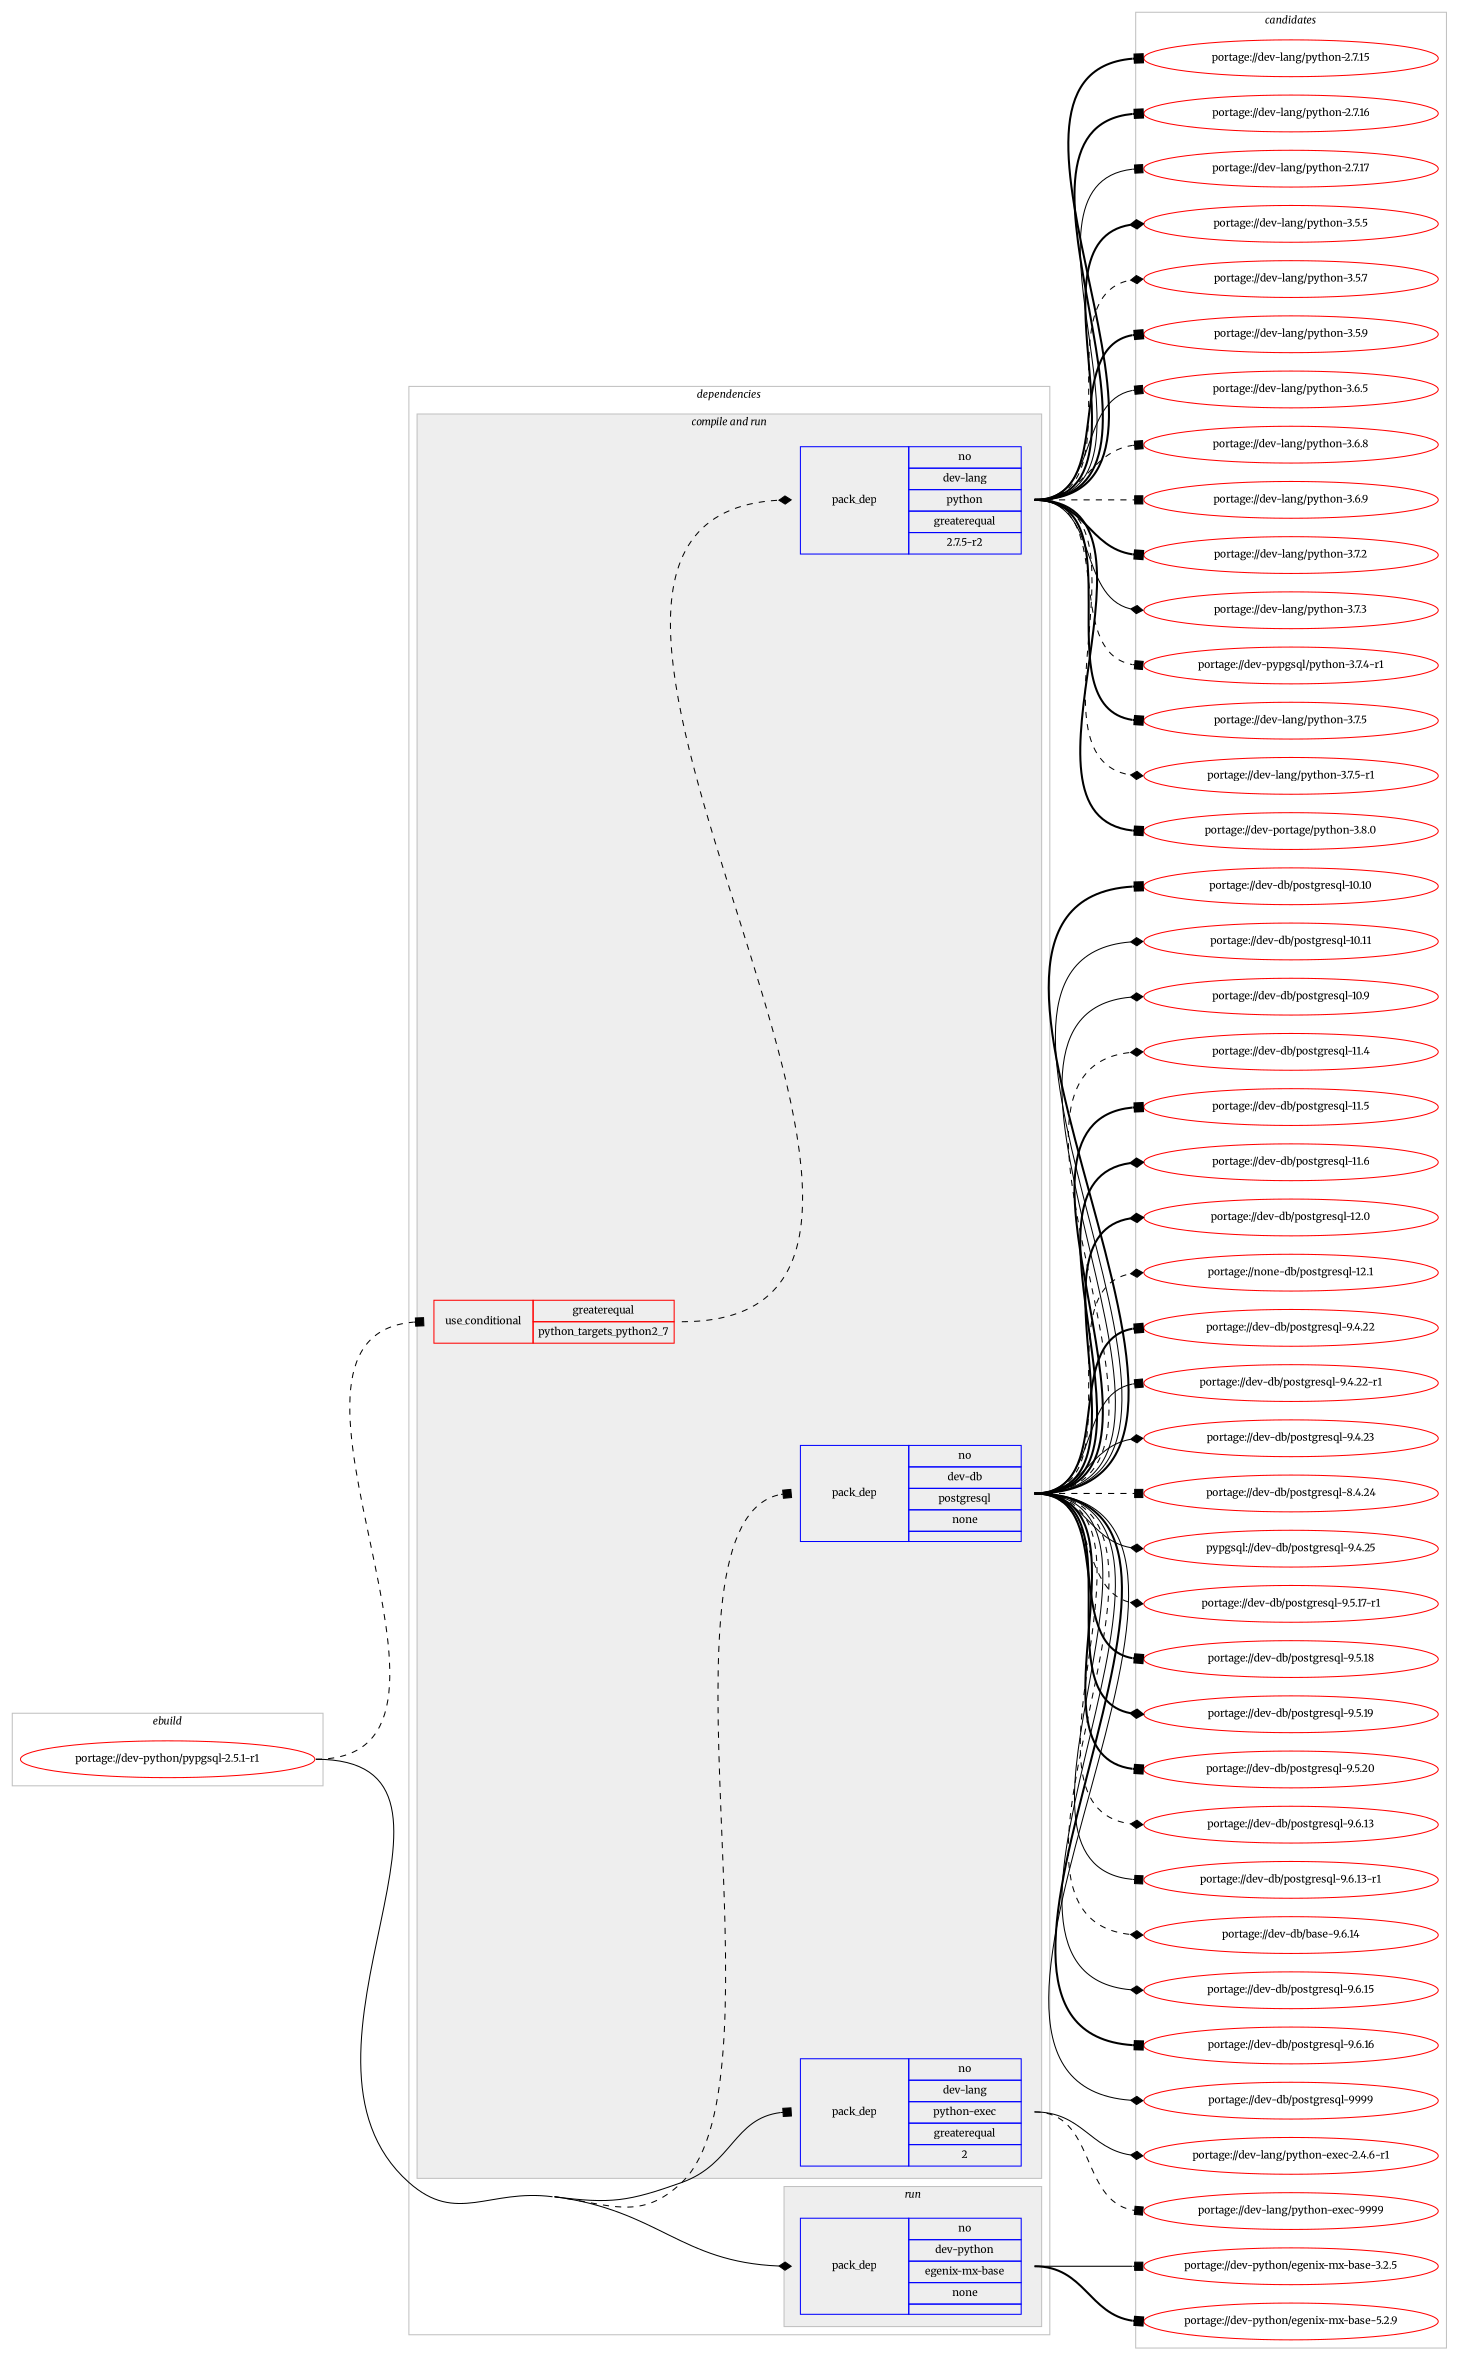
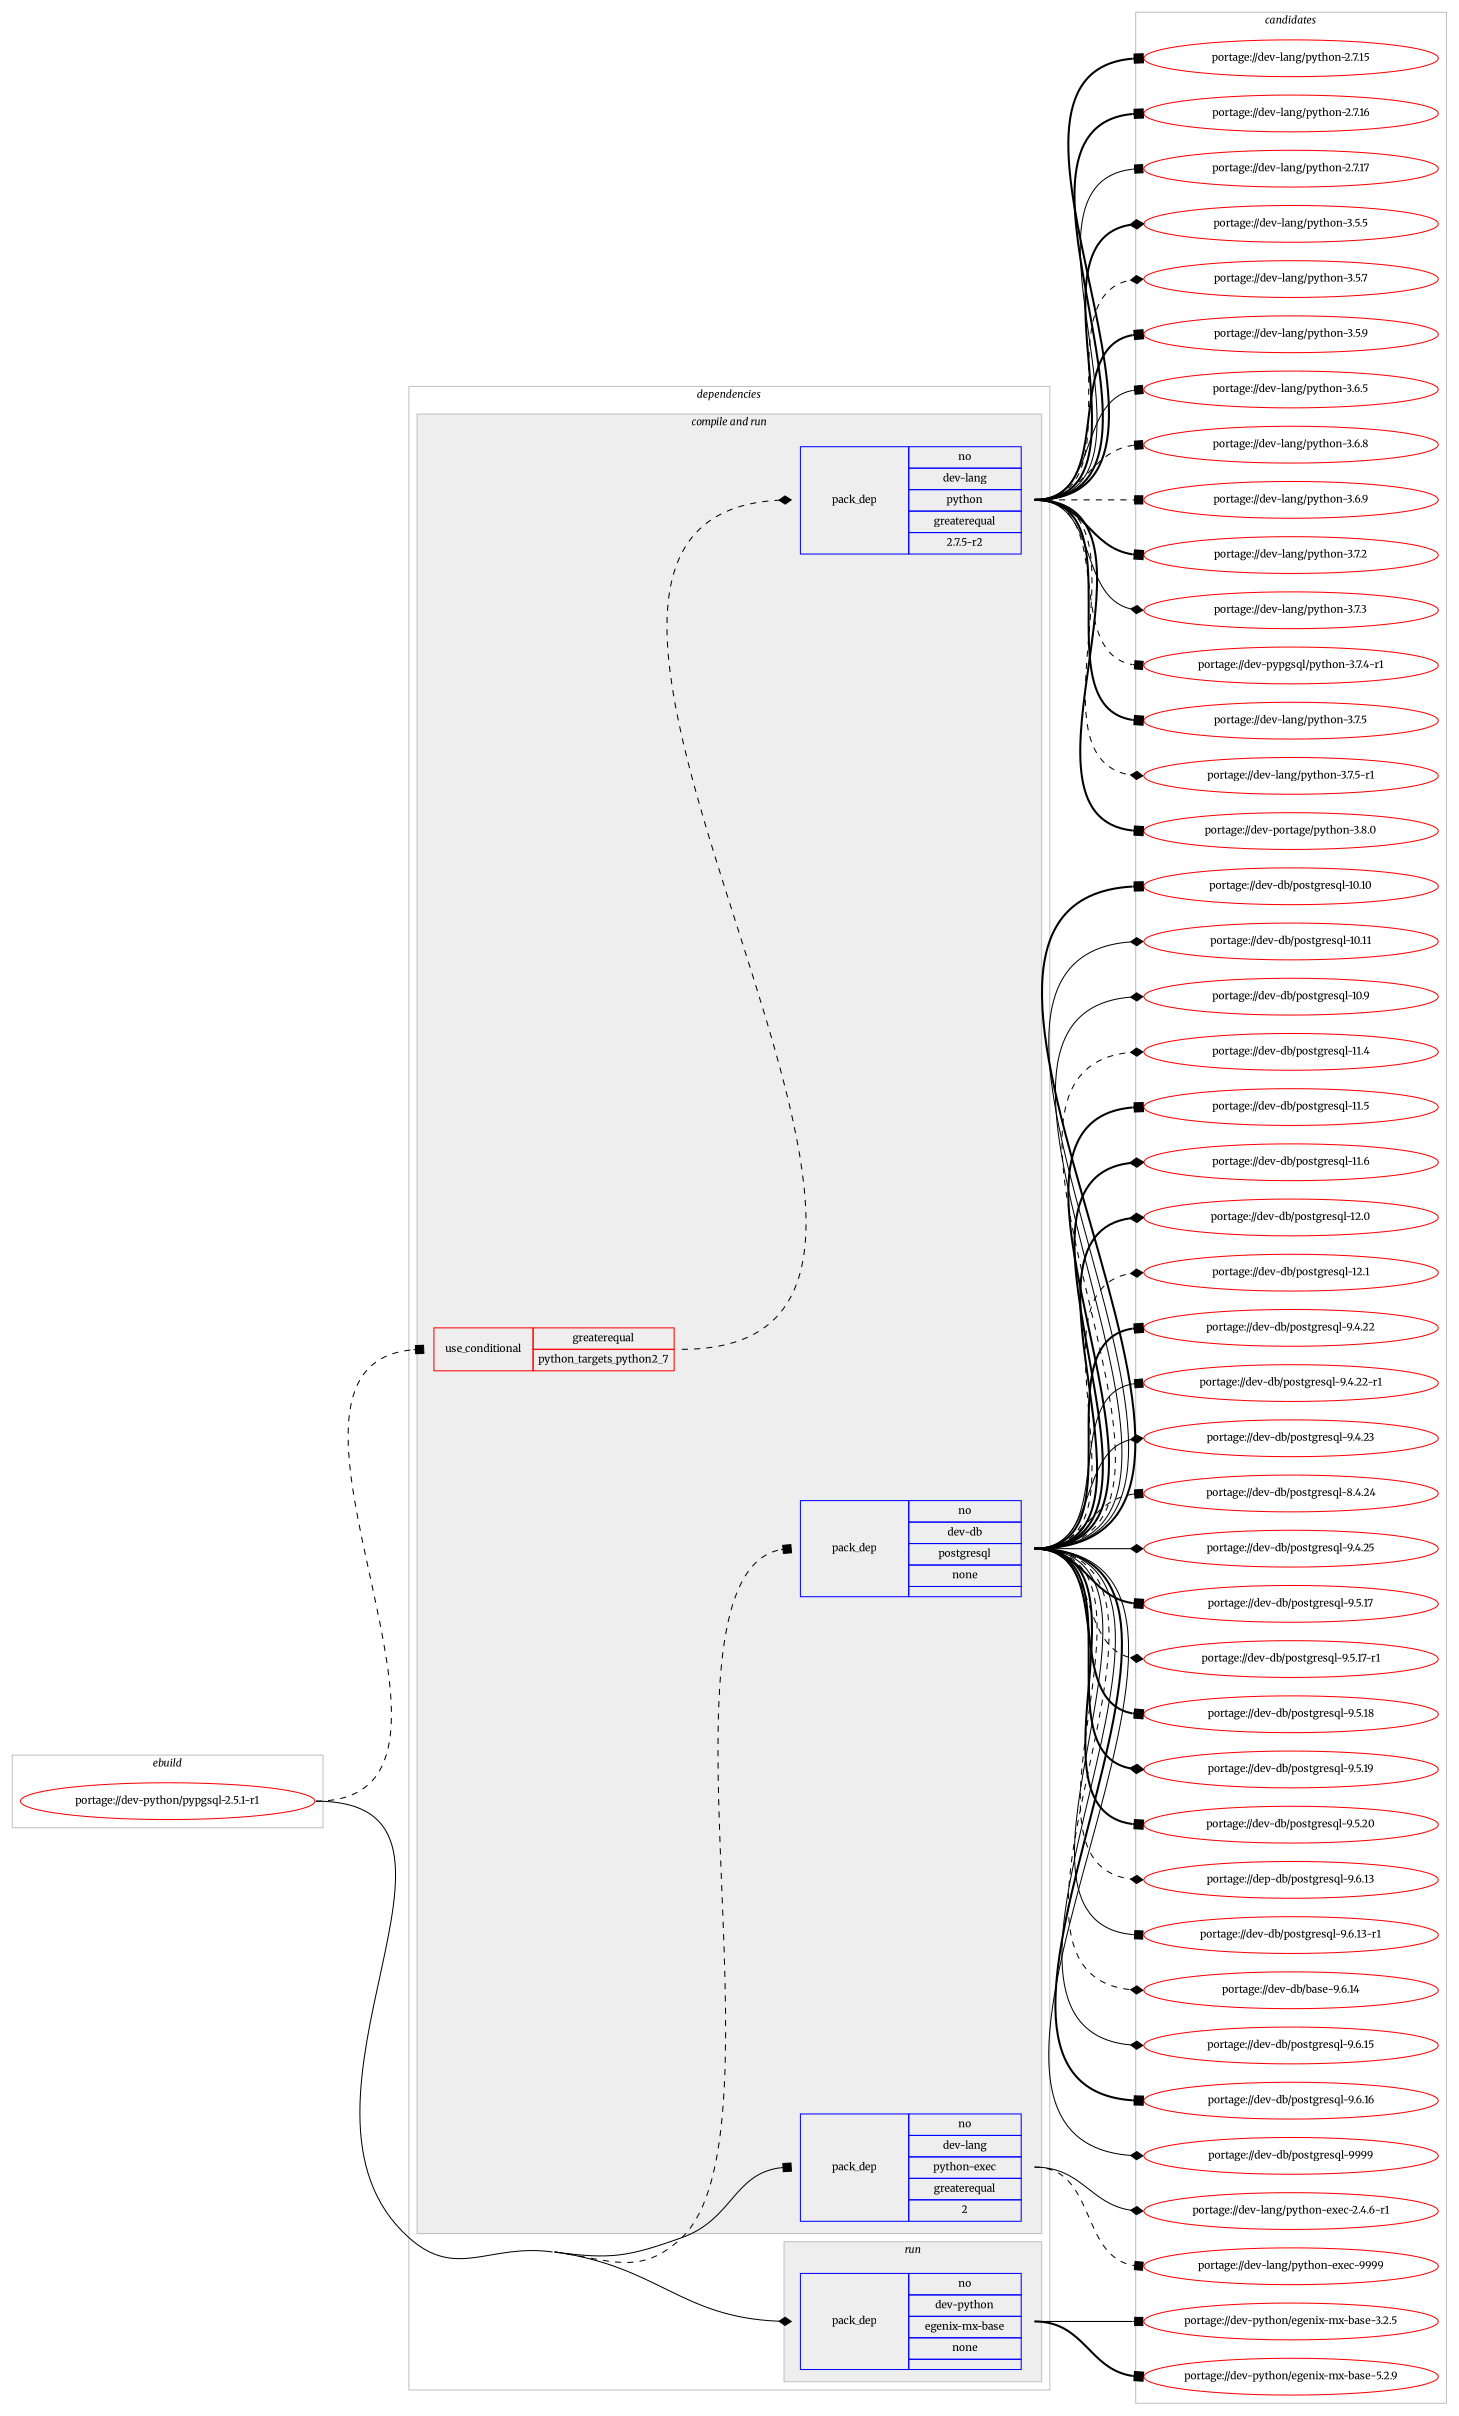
node "portage://none-db/postgresql-12.1": label "portage://none-db/postgresql-12.1" -> "portage://dev-db/postgresql-12.1"
node "pypgsql://dev-db/postgresql-9.4.25": label "pypgsql://dev-db/postgresql-9.4.25" -> "portage://dev-db/postgresql-9.4.25"
node "portage://dev-db/postgresql-9.5.17": added
node "portage://dev-db/postgresql-9.6.13": label "portage://dev-db/postgresql-9.6.13" -> "portage://dep-db/postgresql-9.6.13"
